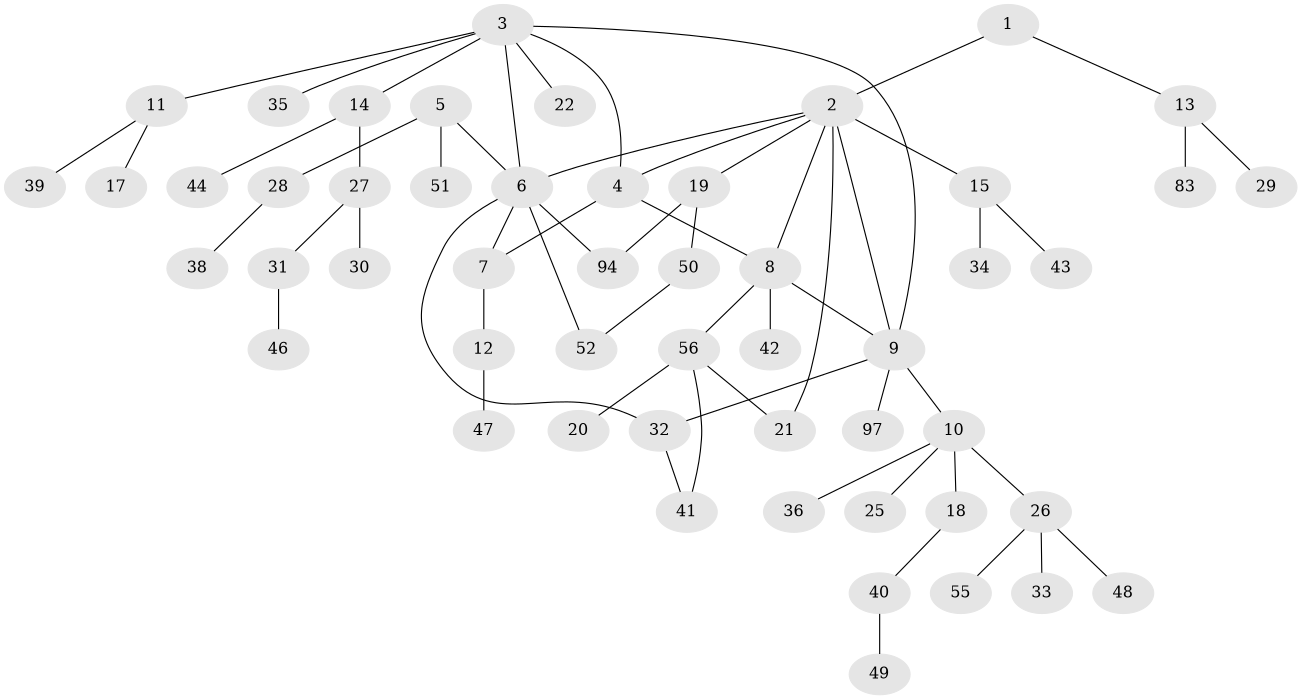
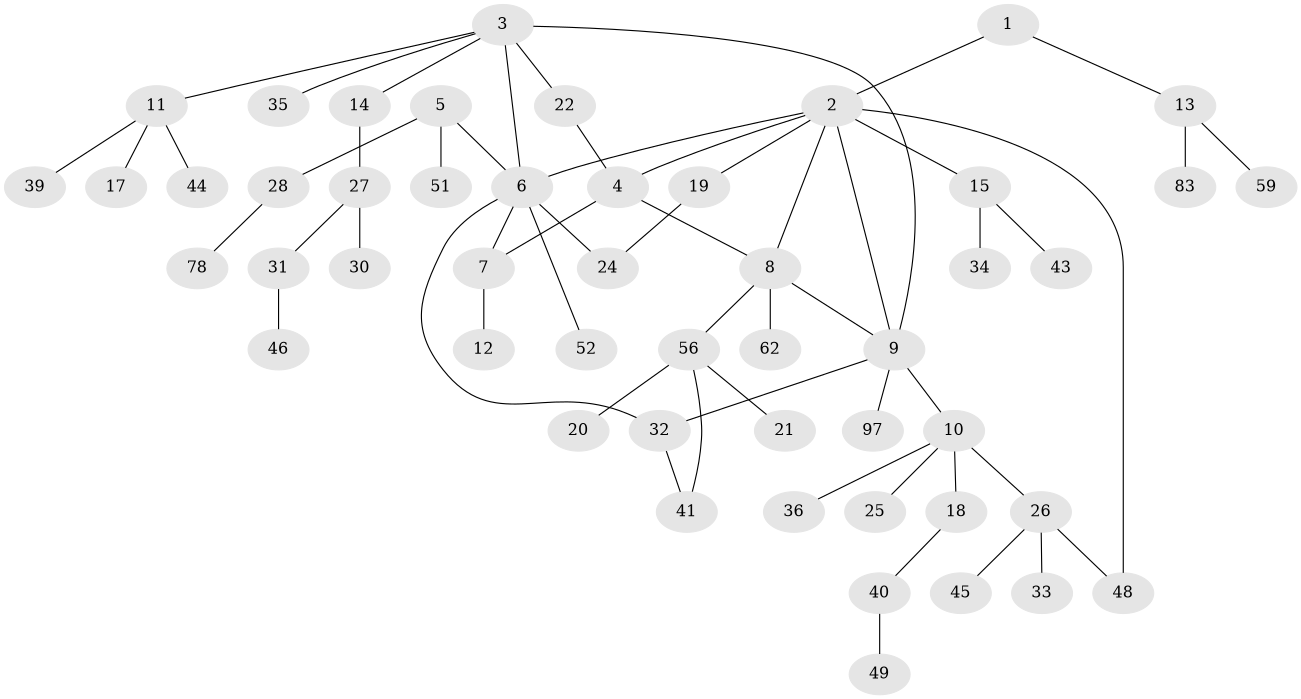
edge "3" -- "4": now "22" -- "4"
edge "14" -- "44": now "11" -- "44"
node "29": label "29" -> "59"
node "38": label "38" -> "78"
node "94": label "94" -> "24"
node "50": removed
edge "2" -- "21": now "2" -- "48"
node "42": label "42" -> "62"
node "47": removed
node "55": label "55" -> "45"
